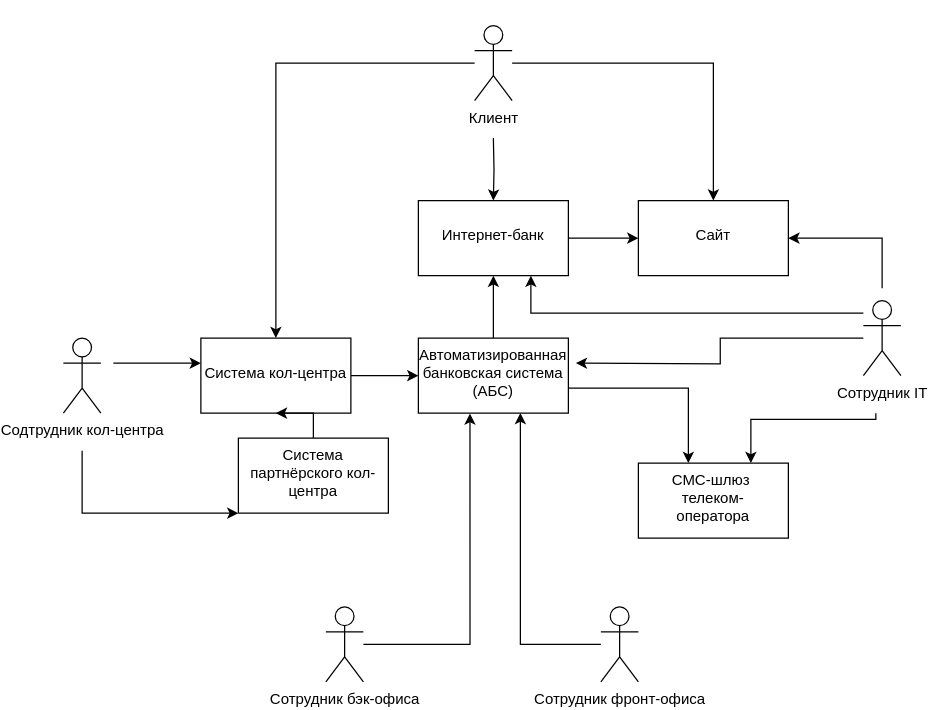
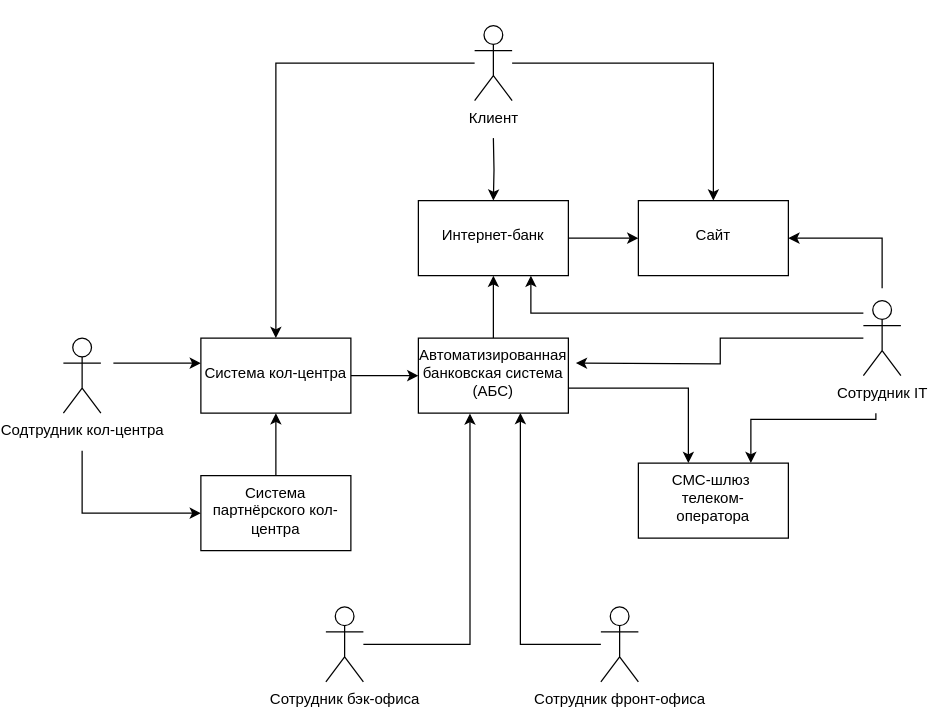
node "Система партнёрского кол-центра": moved (313, 476) -> (276, 513)
